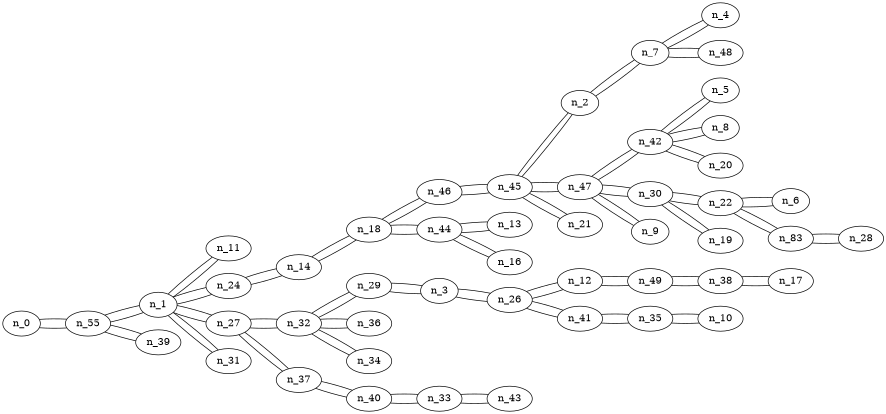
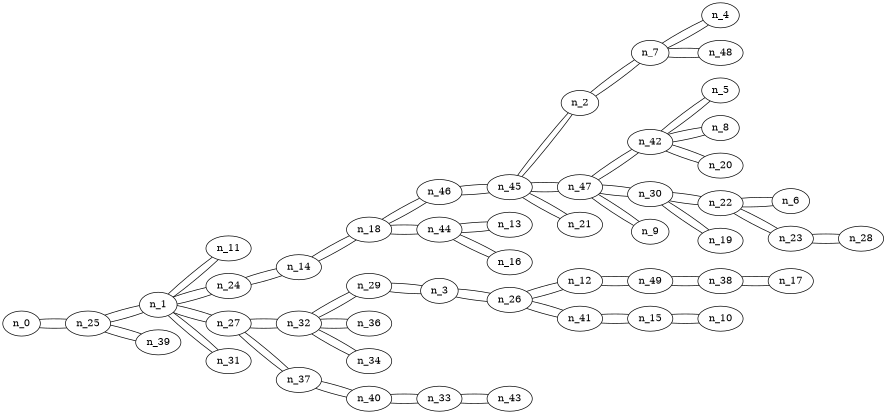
node "n_83": label "n_83" -> "n_23"
node "n_35": label "n_35" -> "n_15"
node "n_55": label "n_55" -> "n_25"
